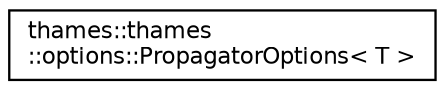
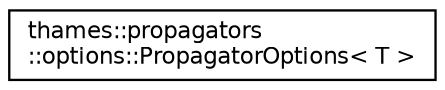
node "thames::thames ::options::PropagatorOptions< T >": label "thames::thames ::options::PropagatorOptions< T >" -> "thames::propagators ::options::PropagatorOptions< T >"
